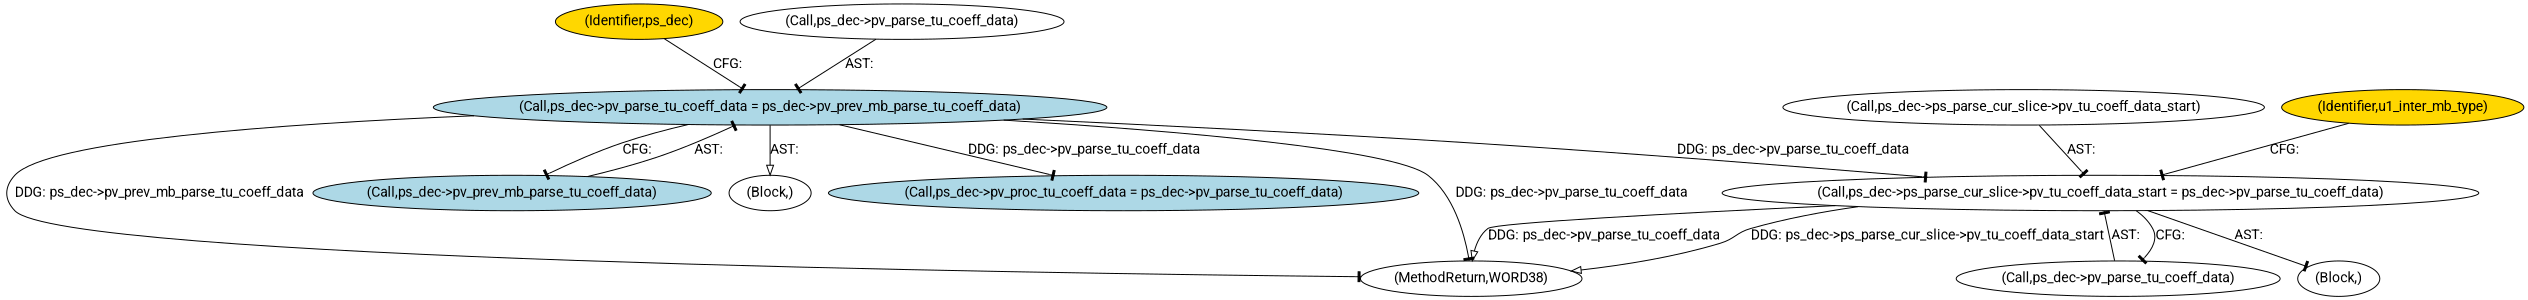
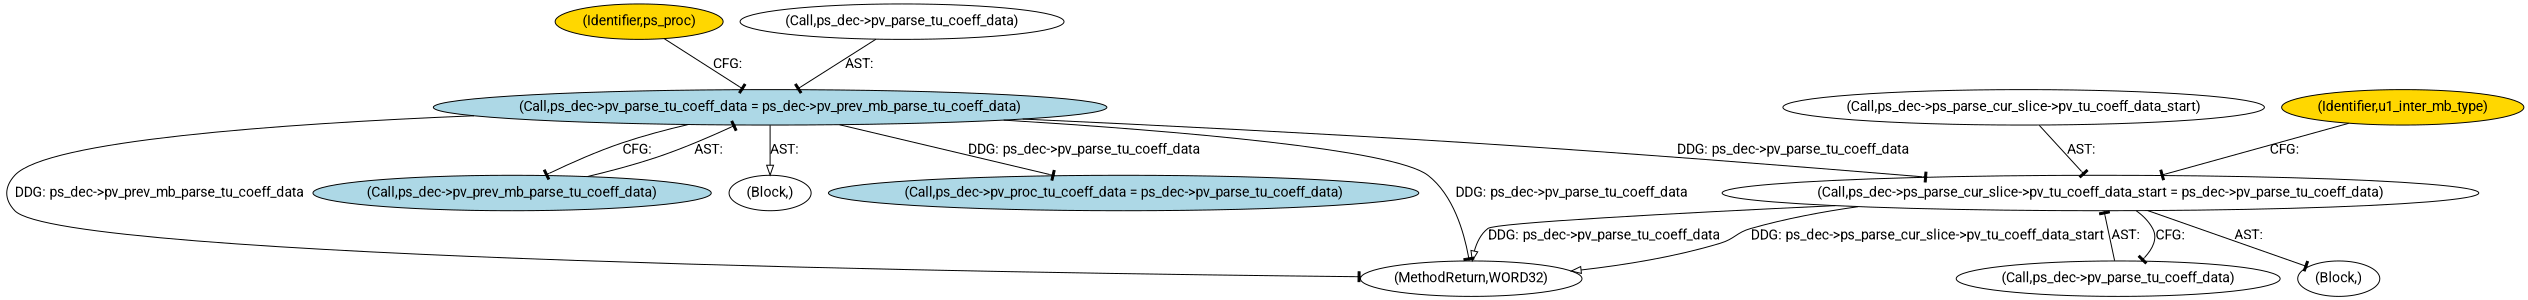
node "(Identifier,ps_dec)": label "(Identifier,ps_dec)" -> "(Identifier,ps_proc)"
node "(MethodReturn,WORD38)": label "(MethodReturn,WORD38)" -> "(MethodReturn,WORD32)"
